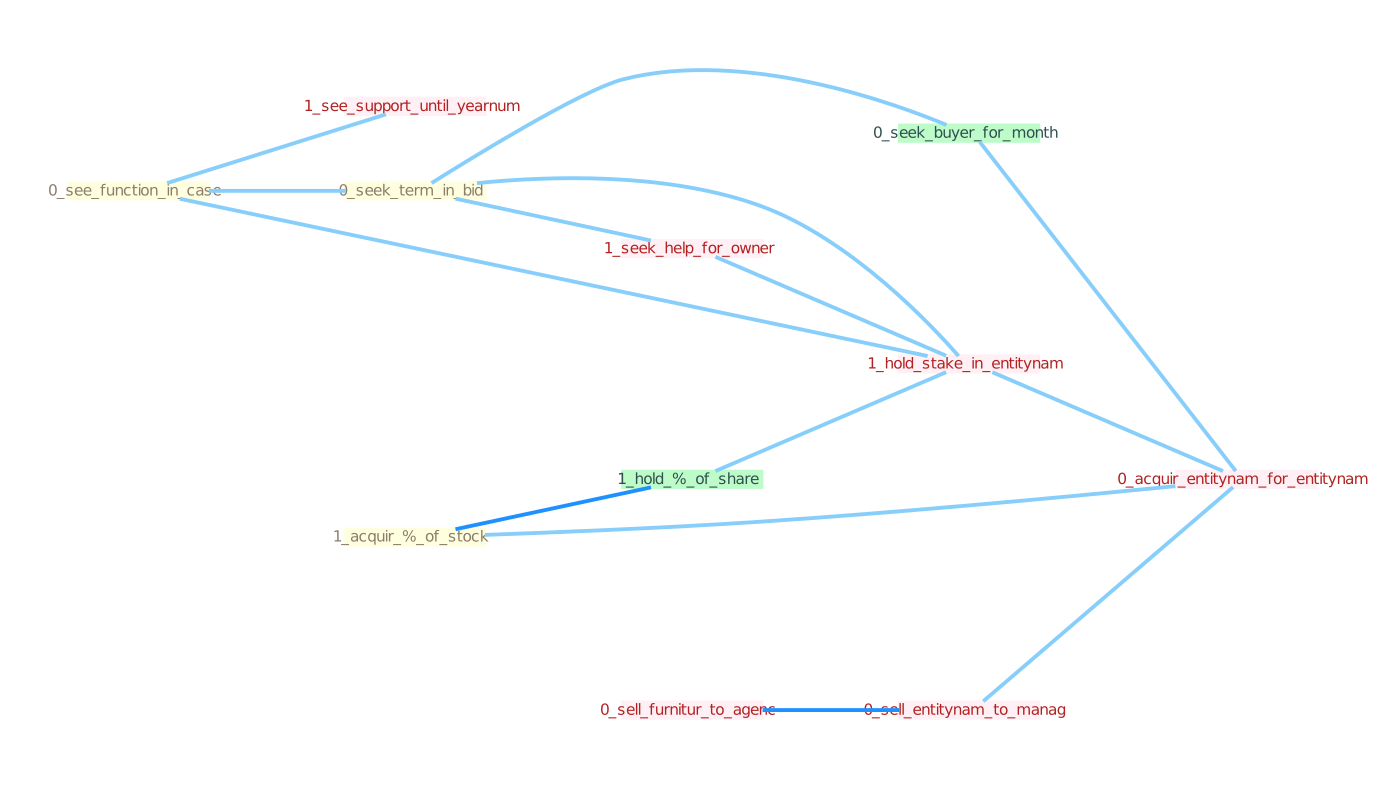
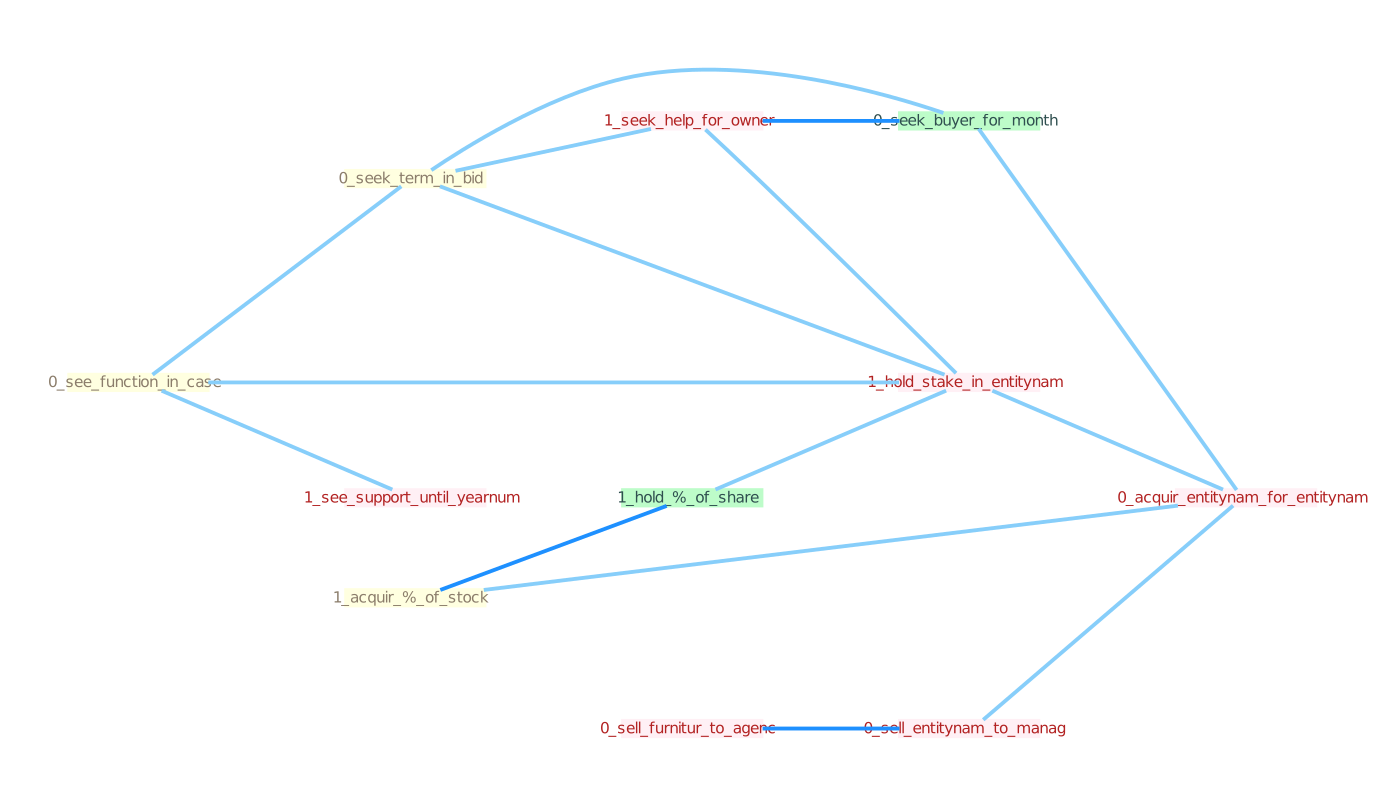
edge "1_seek_help_for_owner" -- "0_seek_buyer_for_month": added
